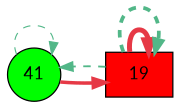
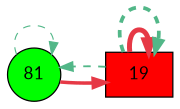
node "41": label "41" -> "81"
